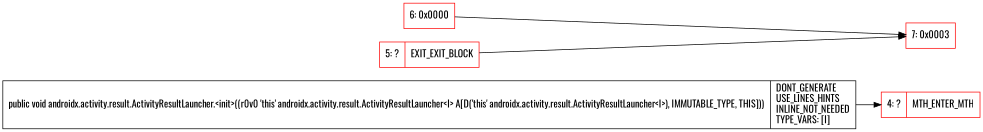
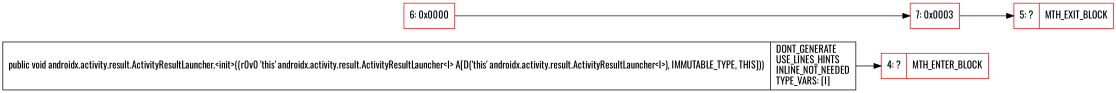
edge "5: ?" -> "7: 0x0003": reversed
node "5: ?": text "EXIT_EXIT_BLOCK" -> "MTH_EXIT_BLOCK"
node "4: ?": text "MTH_ENTER_MTH" -> "MTH_ENTER_BLOCK"
